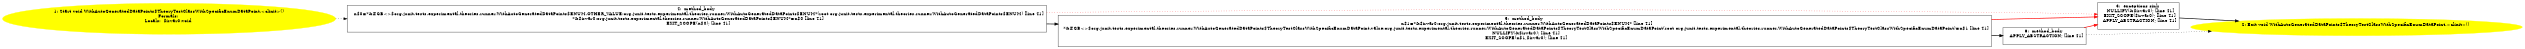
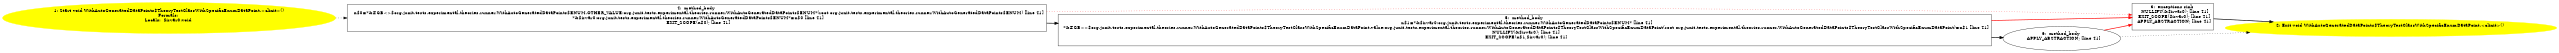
node "6:  method_body APPLY_ABSTRACTION; [line 41]": shape box -> ellipse
